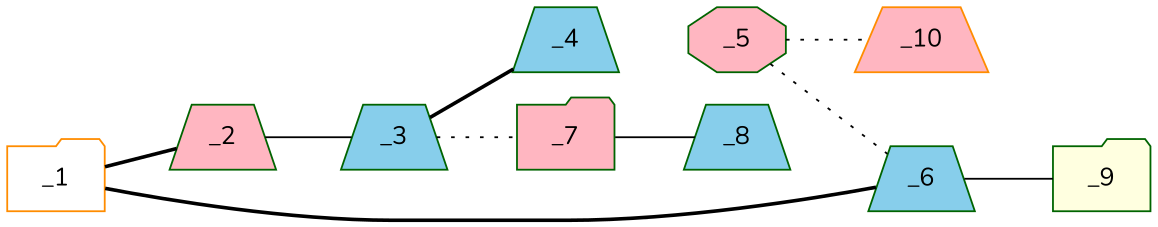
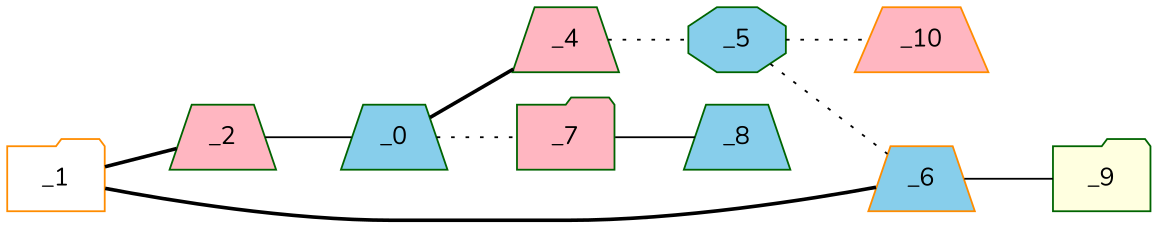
node "_4": fillcolor skyblue -> lightpink
edge "_4" -- "_5": added
node "_5": fillcolor lightpink -> skyblue
node "_3": label "_3" -> "_0"
node "_6": color darkgreen -> darkorange
